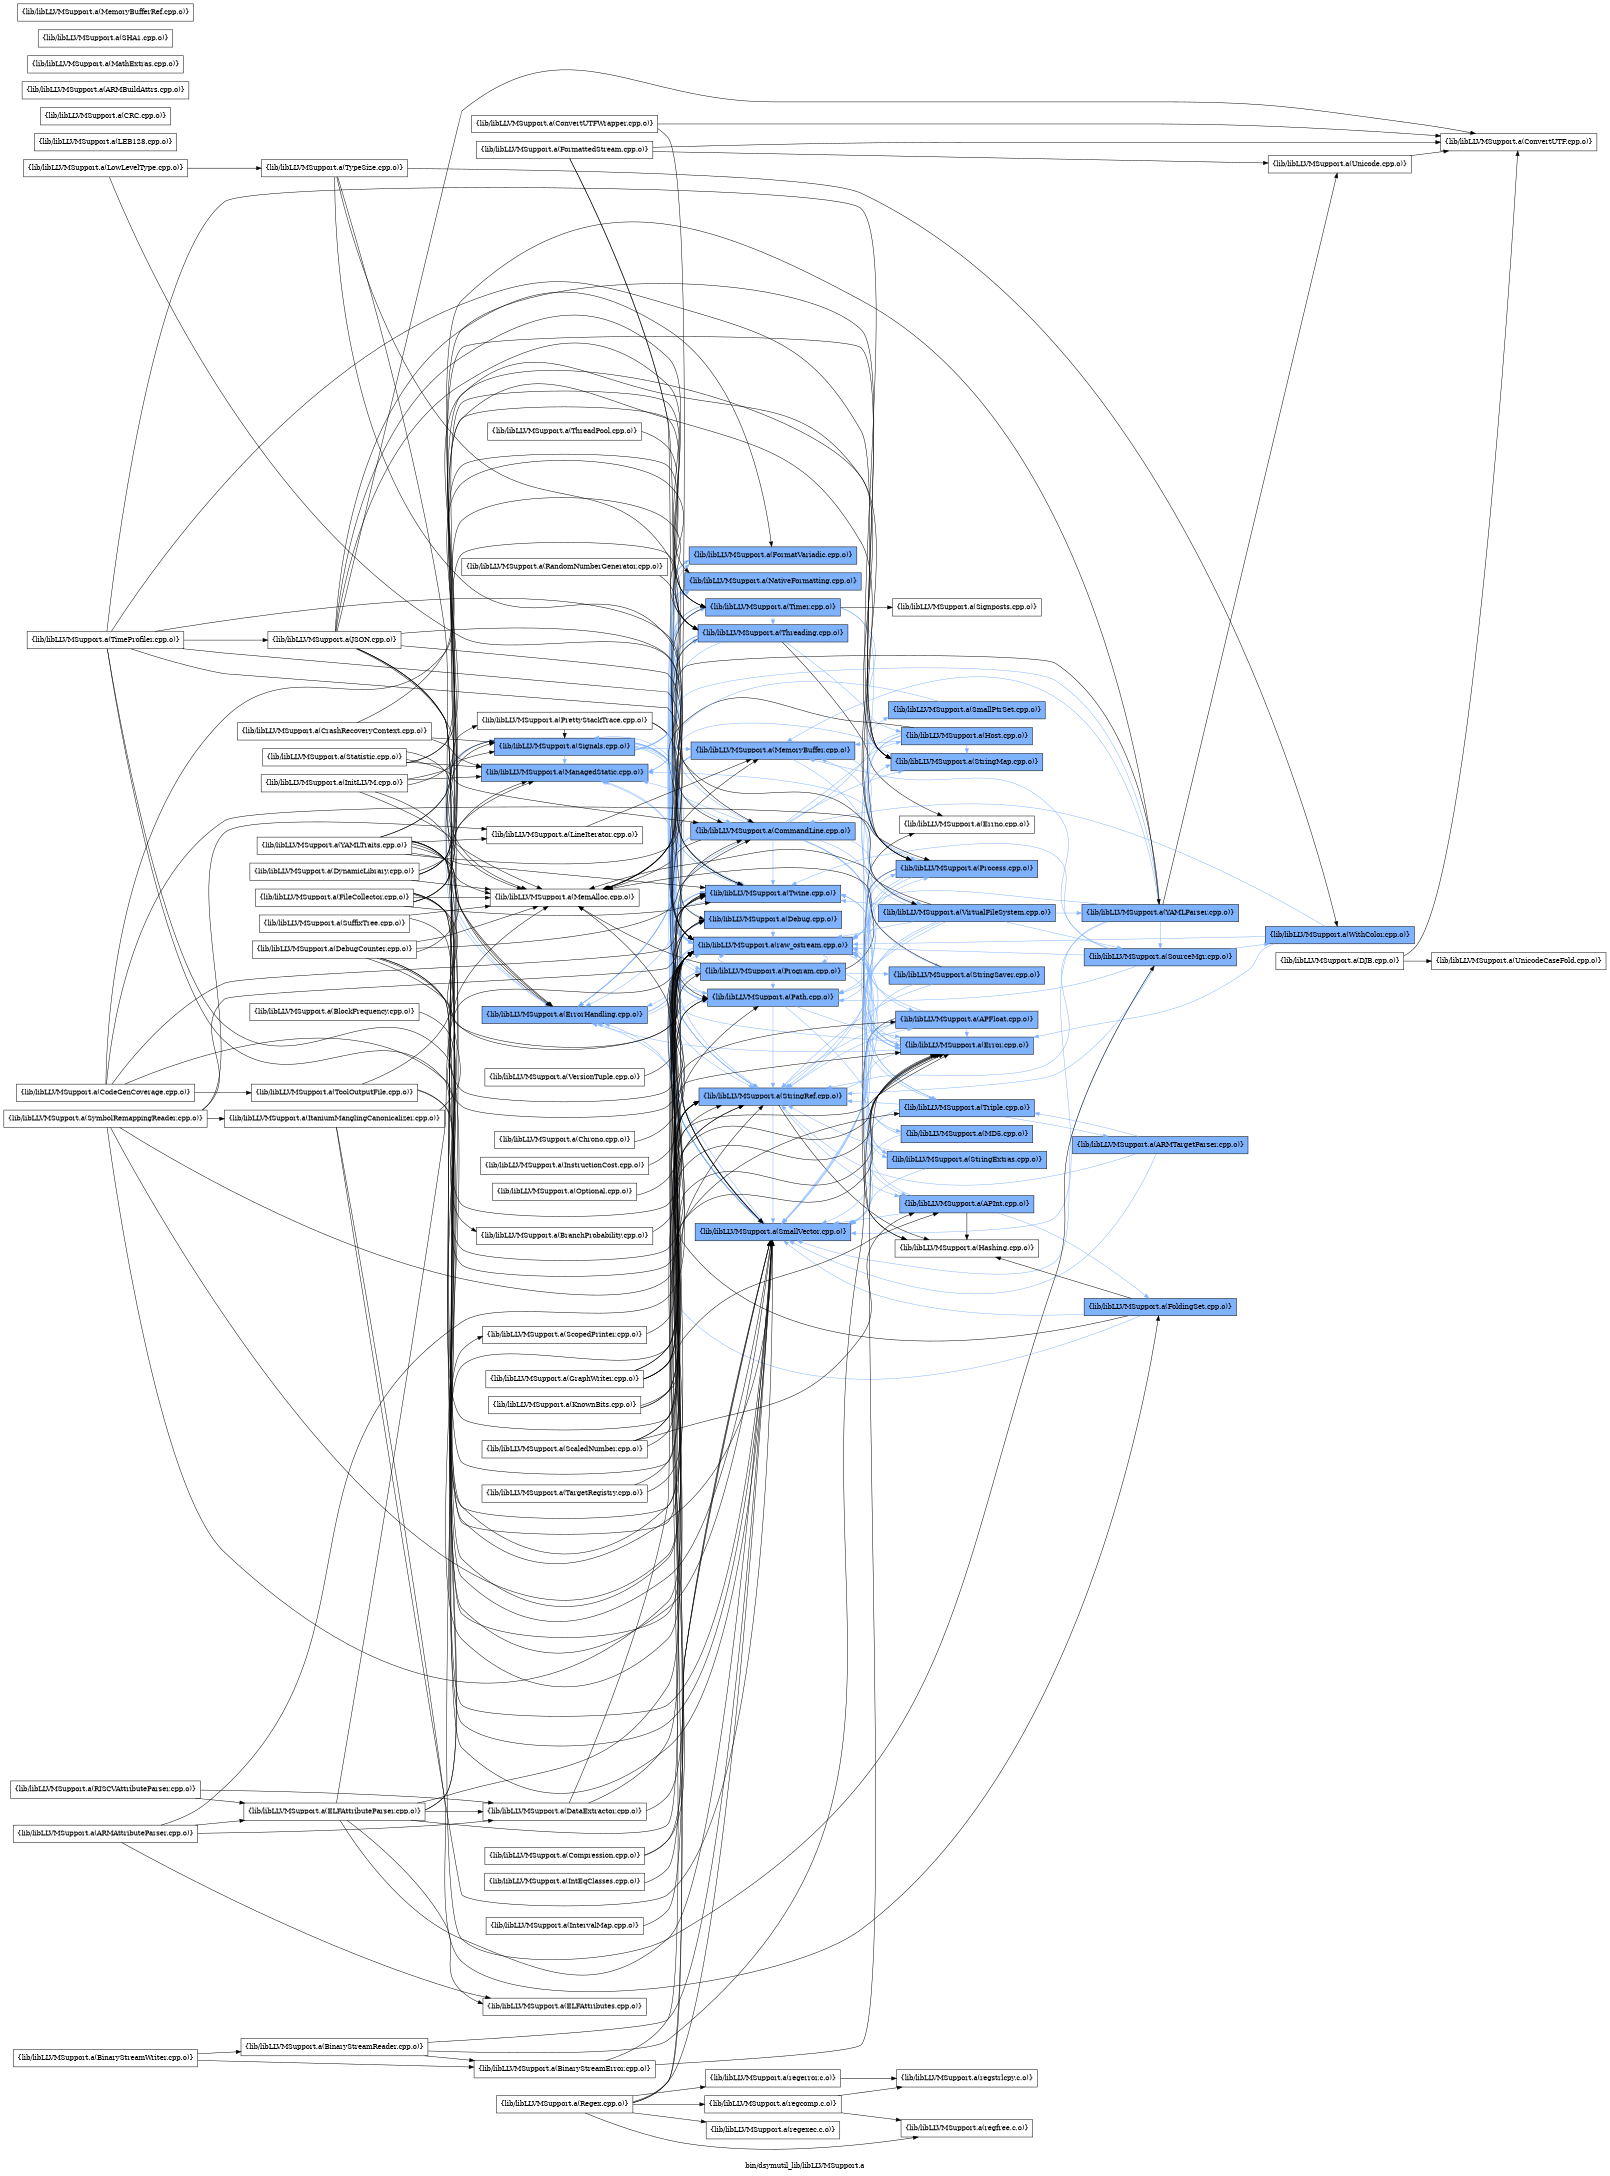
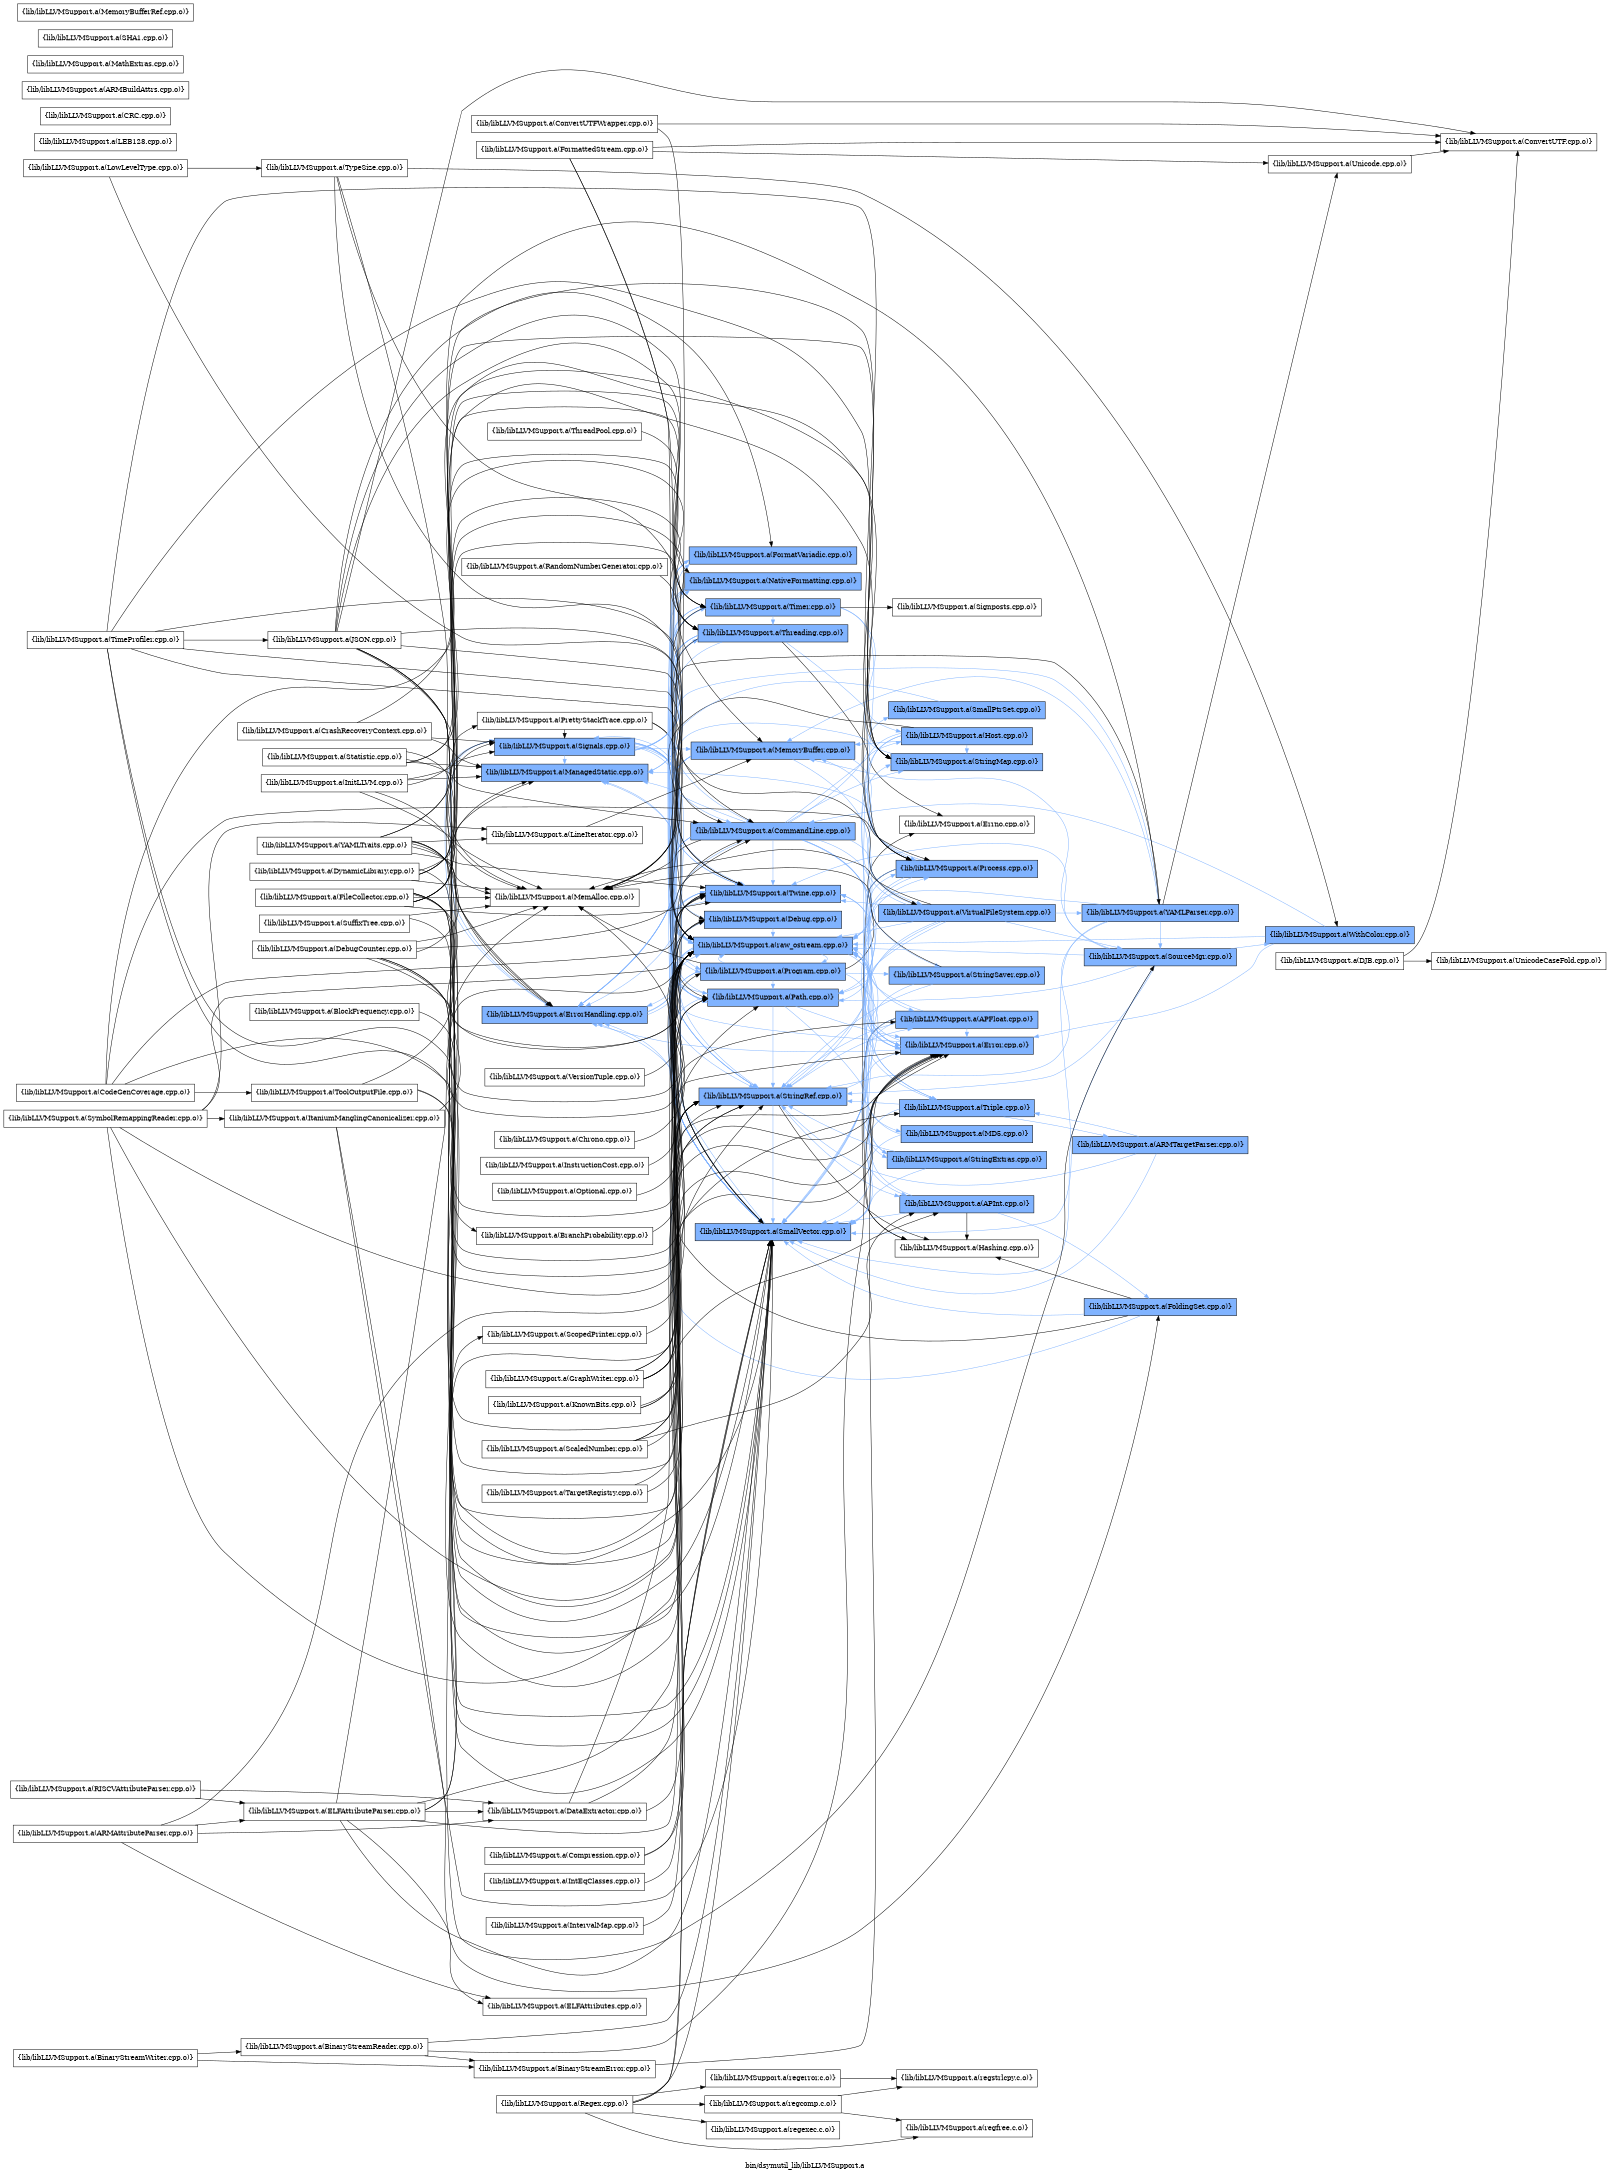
edge "{lib/libLLVMSupport.a(YAMLTraits.cpp.o)}" -> "{lib/libLLVMSupport.a(MemoryBuffer.cpp.o)}": now "{lib/libLLVMSupport.a(FileCollector.cpp.o)}" -> "{lib/libLLVMSupport.a(MemoryBuffer.cpp.o)}"
edge "{lib/libLLVMSupport.a(BinaryStreamError.cpp.o)}" -> "{lib/libLLVMSupport.a(raw_ostream.cpp.o)}": removed
edge "{lib/libLLVMSupport.a(YAMLTraits.cpp.o)}" -> "{lib/libLLVMSupport.a(StringRef.cpp.o)}": now "{lib/libLLVMSupport.a(DynamicLibrary.cpp.o)}" -> "{lib/libLLVMSupport.a(StringRef.cpp.o)}"
